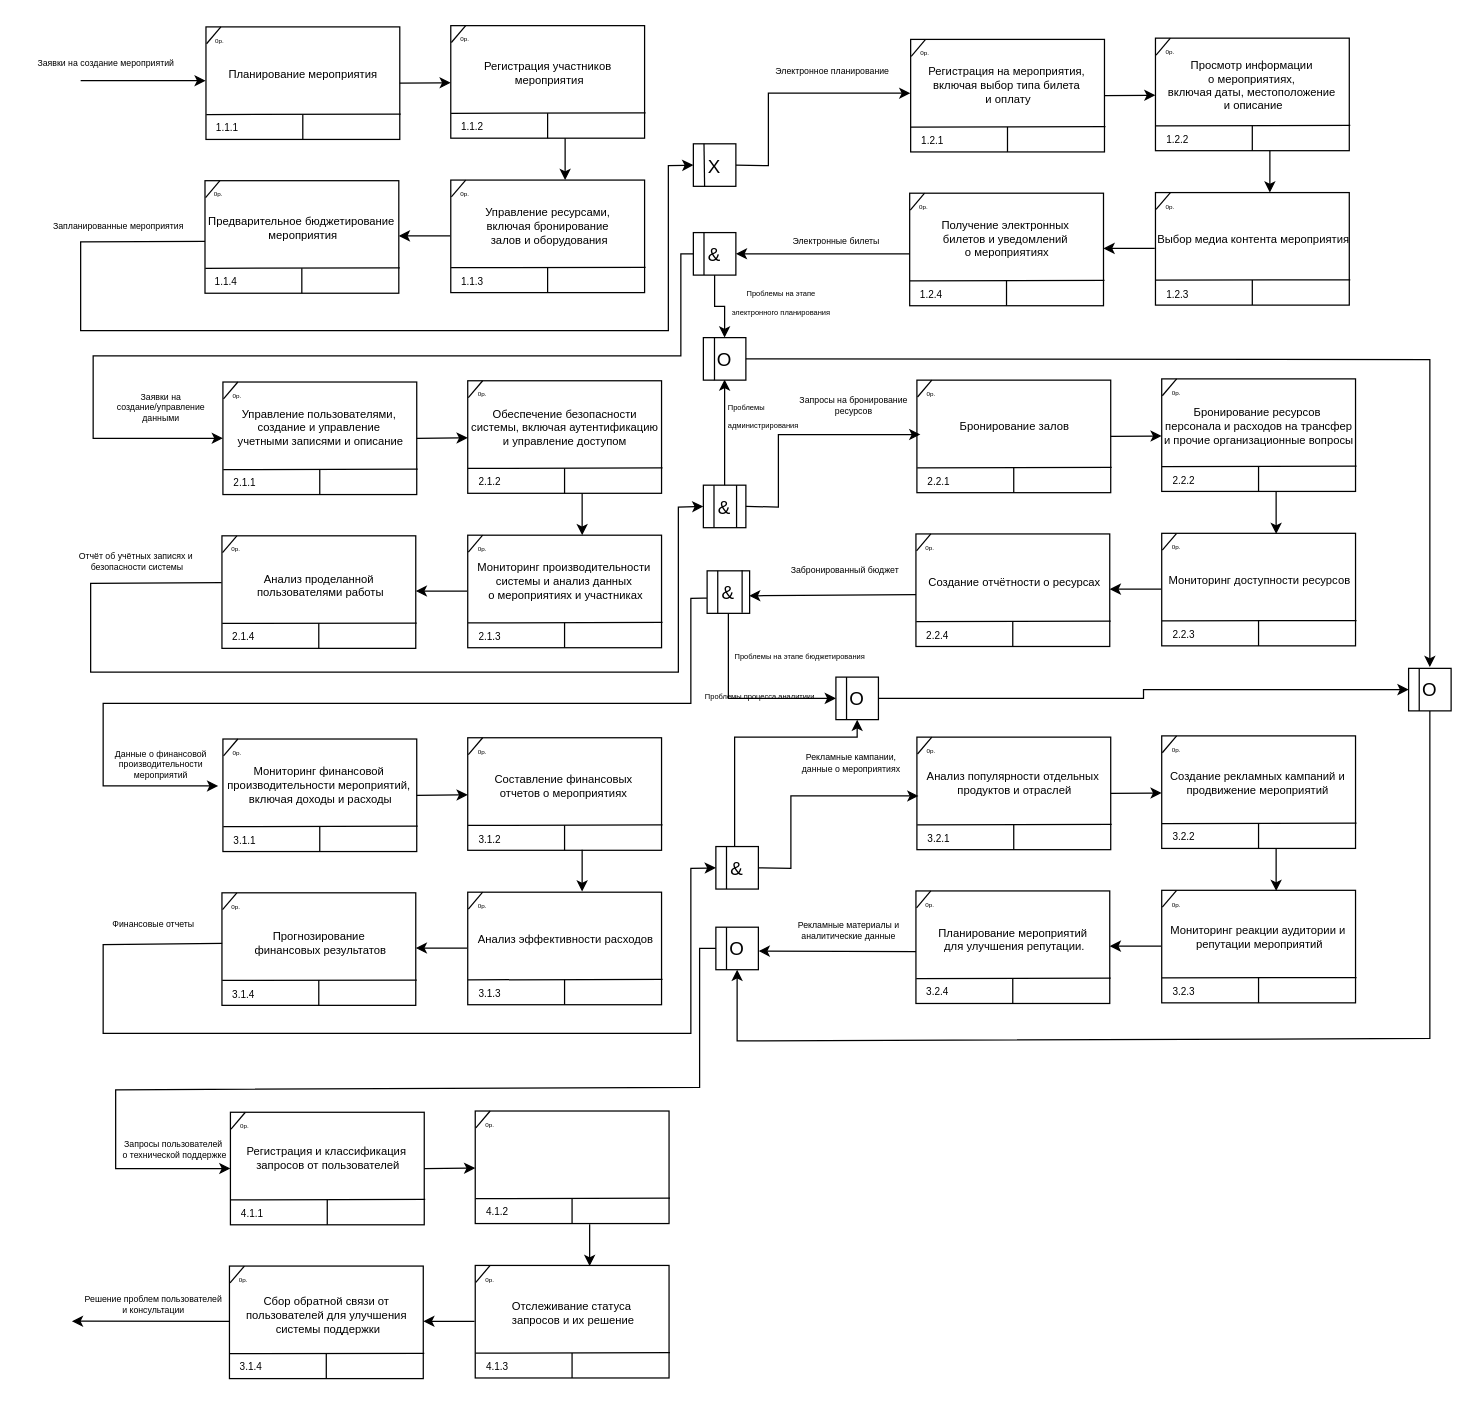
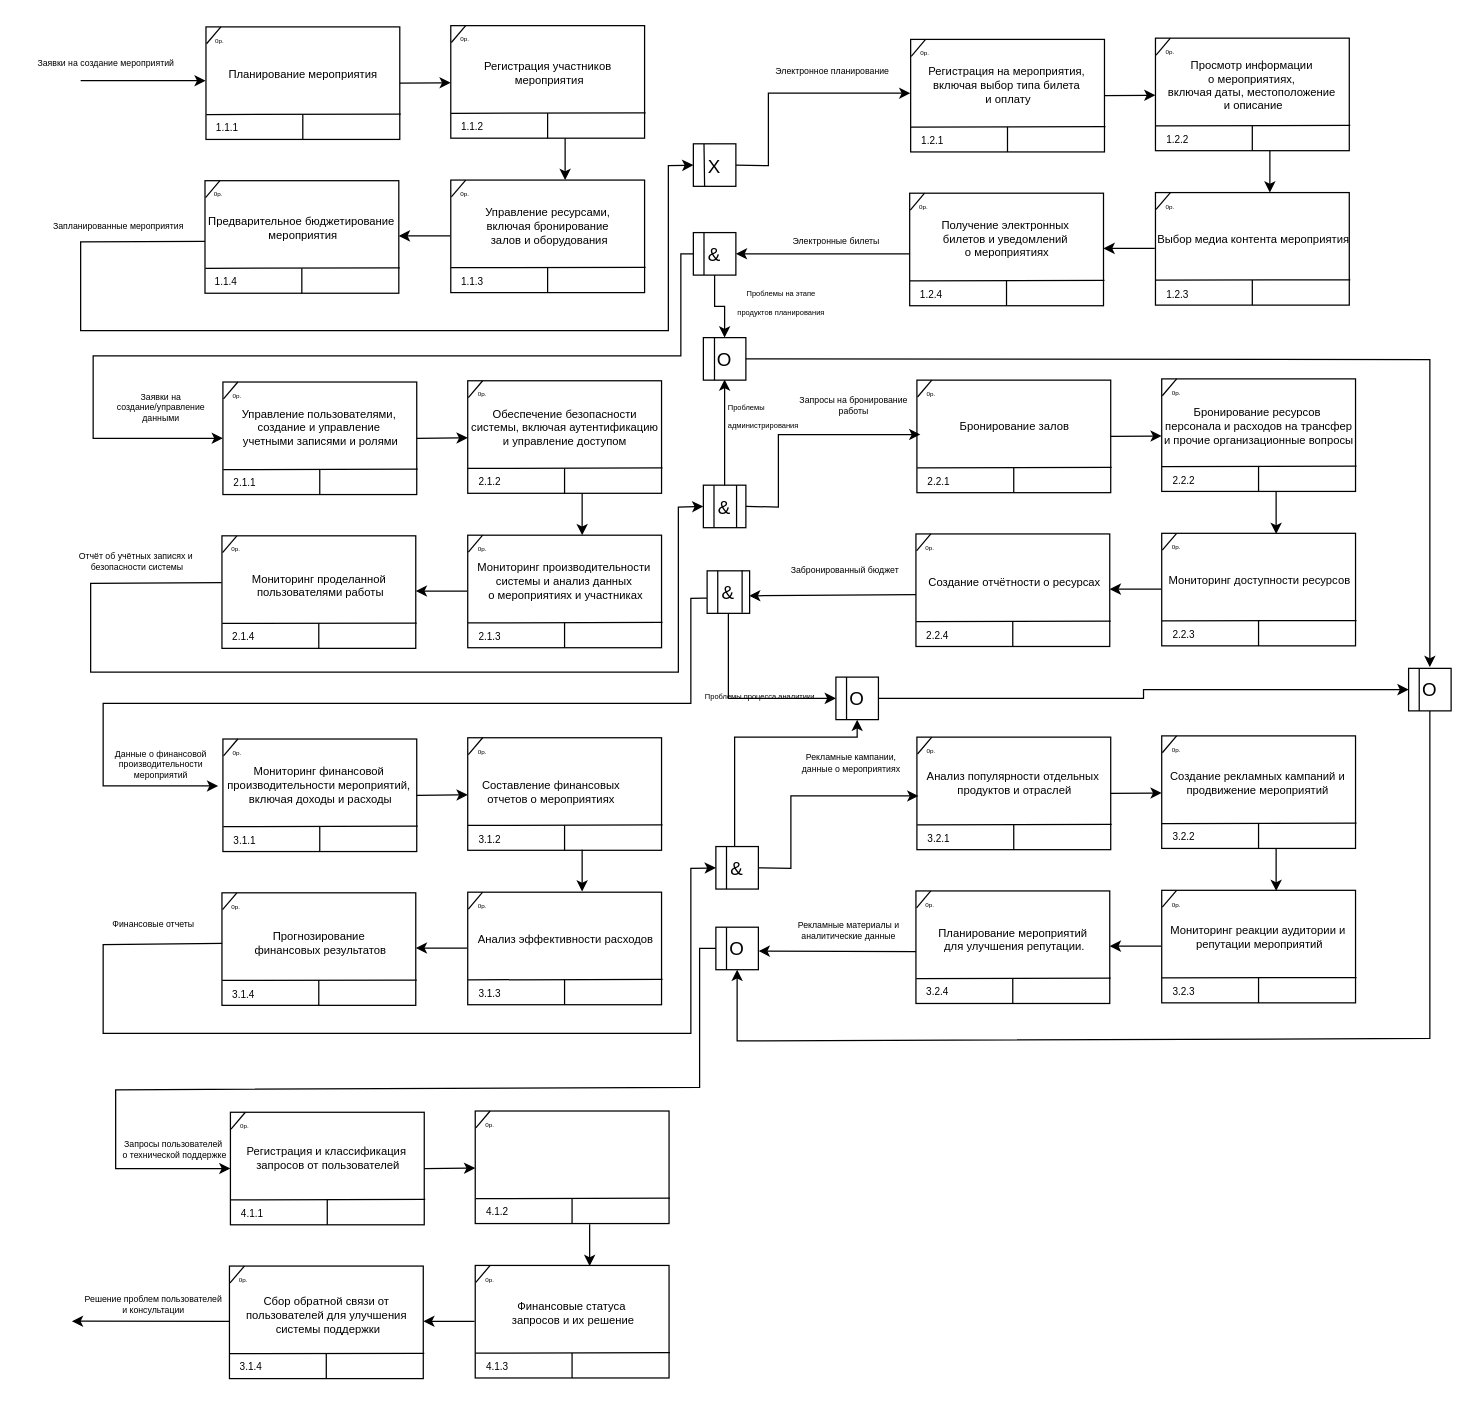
node "Проблемы на этапе электронного планирования": label "Проблемы на этапе электронного планирования" -> "Проблемы на этапе продуктов планирования"
node "Запросы на бронирование ресурсов": label "Запросы на бронирование ресурсов" -> "Запросы на бронирование работы"
node "Управление пользователями, создание и управление учетными записями и описание": label "Управление пользователями, создание и управление учетными записями и описание" -> "Управление пользователями, создание и управление учетными записями и ролями"
node "Анализ проделанной пользователями работы": label "Анализ проделанной пользователями работы" -> "Мониторинг проделанной пользователями работы"
node "Проблемы на этапе бюджетирования": removed
node "Составление финансовых отчетов о мероприятиях": moved (563, 785) -> (551, 791)
node "Отслеживание статуса запросов и их решение": label "Отслеживание статуса запросов и их решение" -> "Финансовые статуса запросов и их решение"
